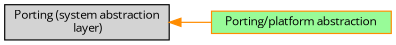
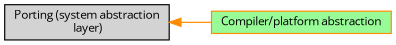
node "Porting/platform abstraction": label "Porting/platform abstraction" -> "Compiler/platform abstraction"
